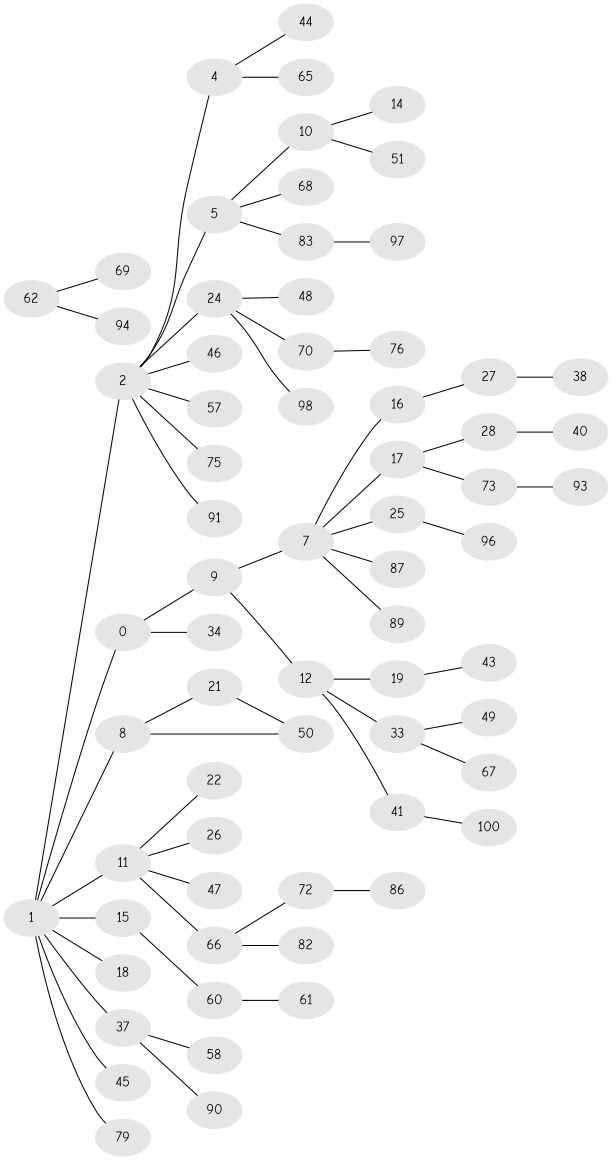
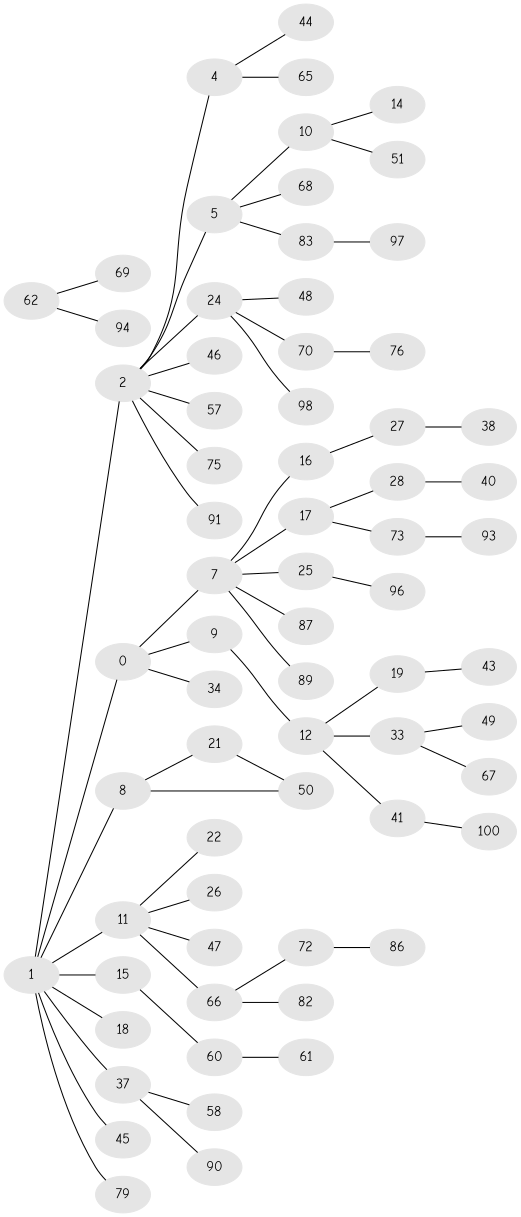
edge "7" -- "9": now "7" -- "0"
